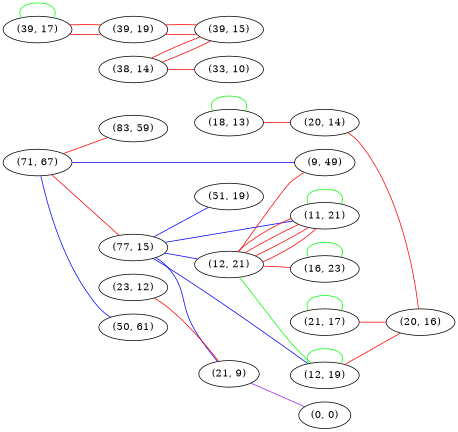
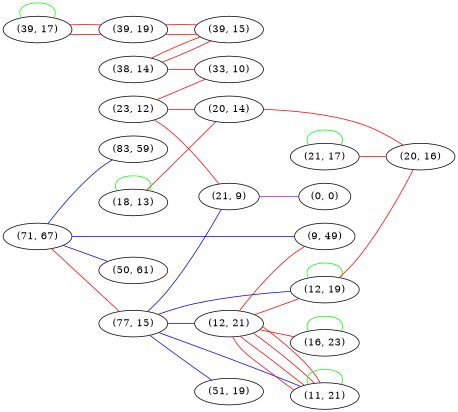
edge "(33, 10)" -- "(23, 12)": added
edge "(23, 12)" -- "(20, 14)": added
edge "(83, 59)" -- "(71, 67)": color red -> blue
edge "(12, 21)" -- "(12, 19)": color green -> red
